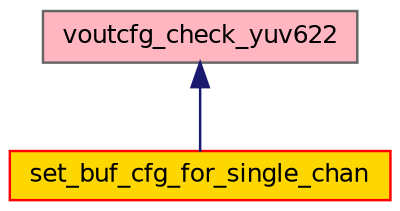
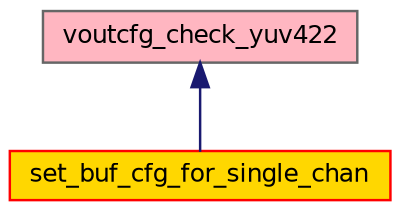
node "voutcfg_check_yuv622": label "voutcfg_check_yuv622" -> "voutcfg_check_yuv422"
